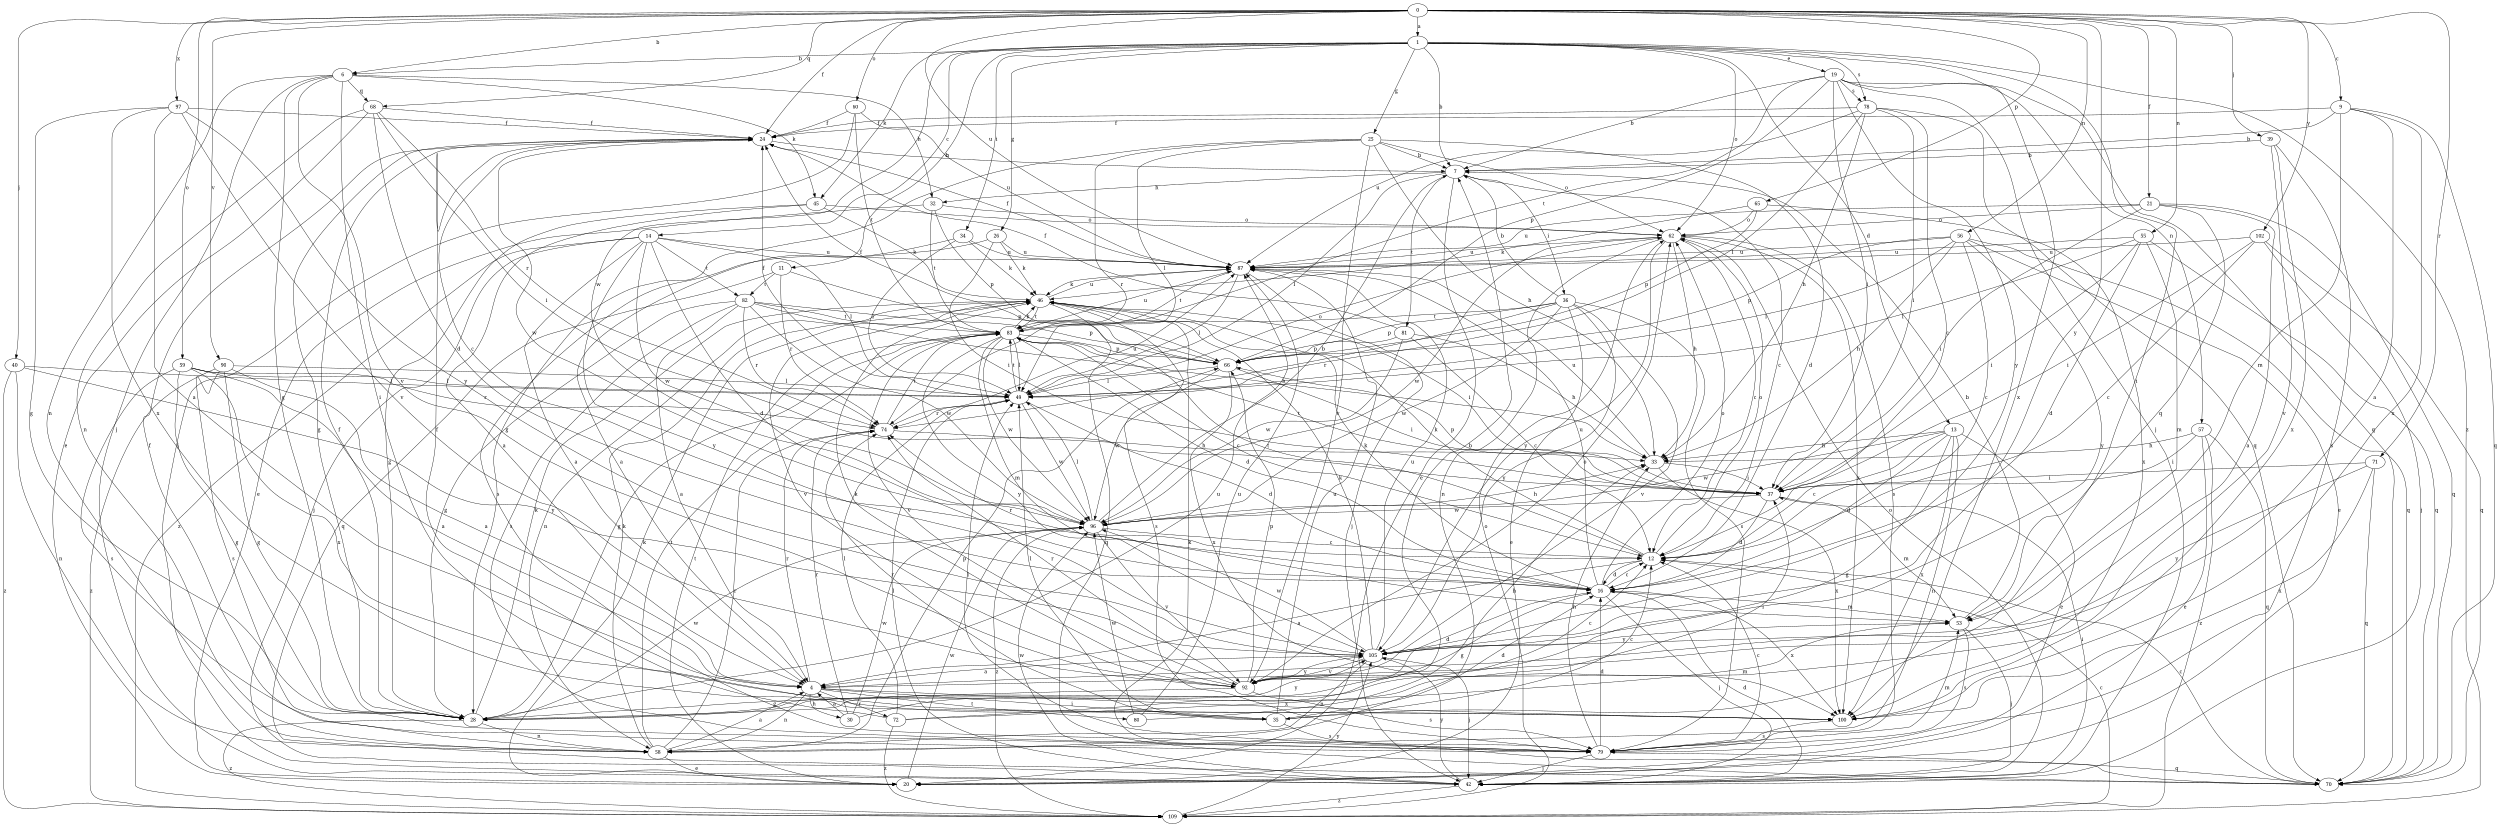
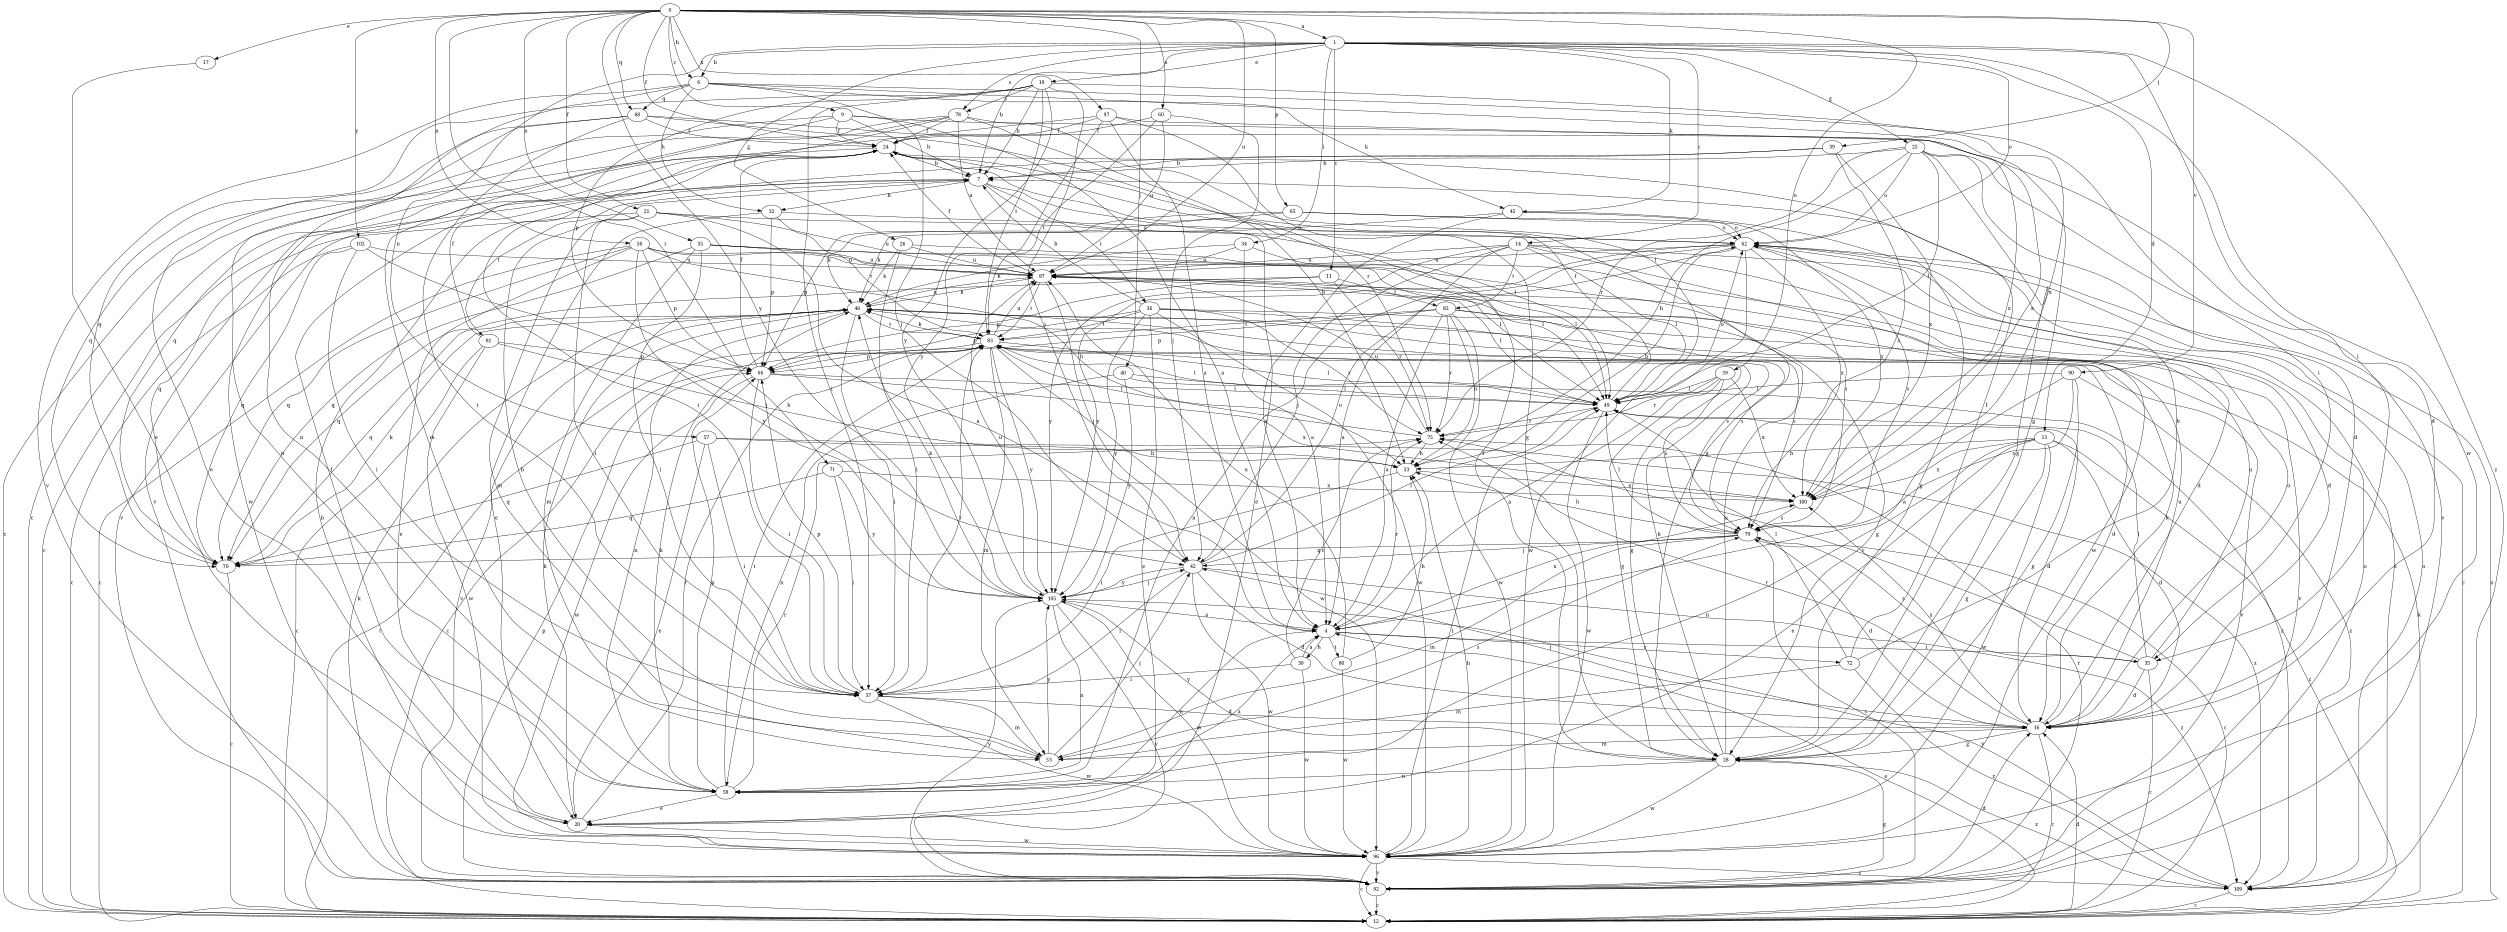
node "17": added
edge "33" -> "87": removed, label "u"
edge "21" -> "53": label "q" -> "m"
node "74": label "74" -> "75"
